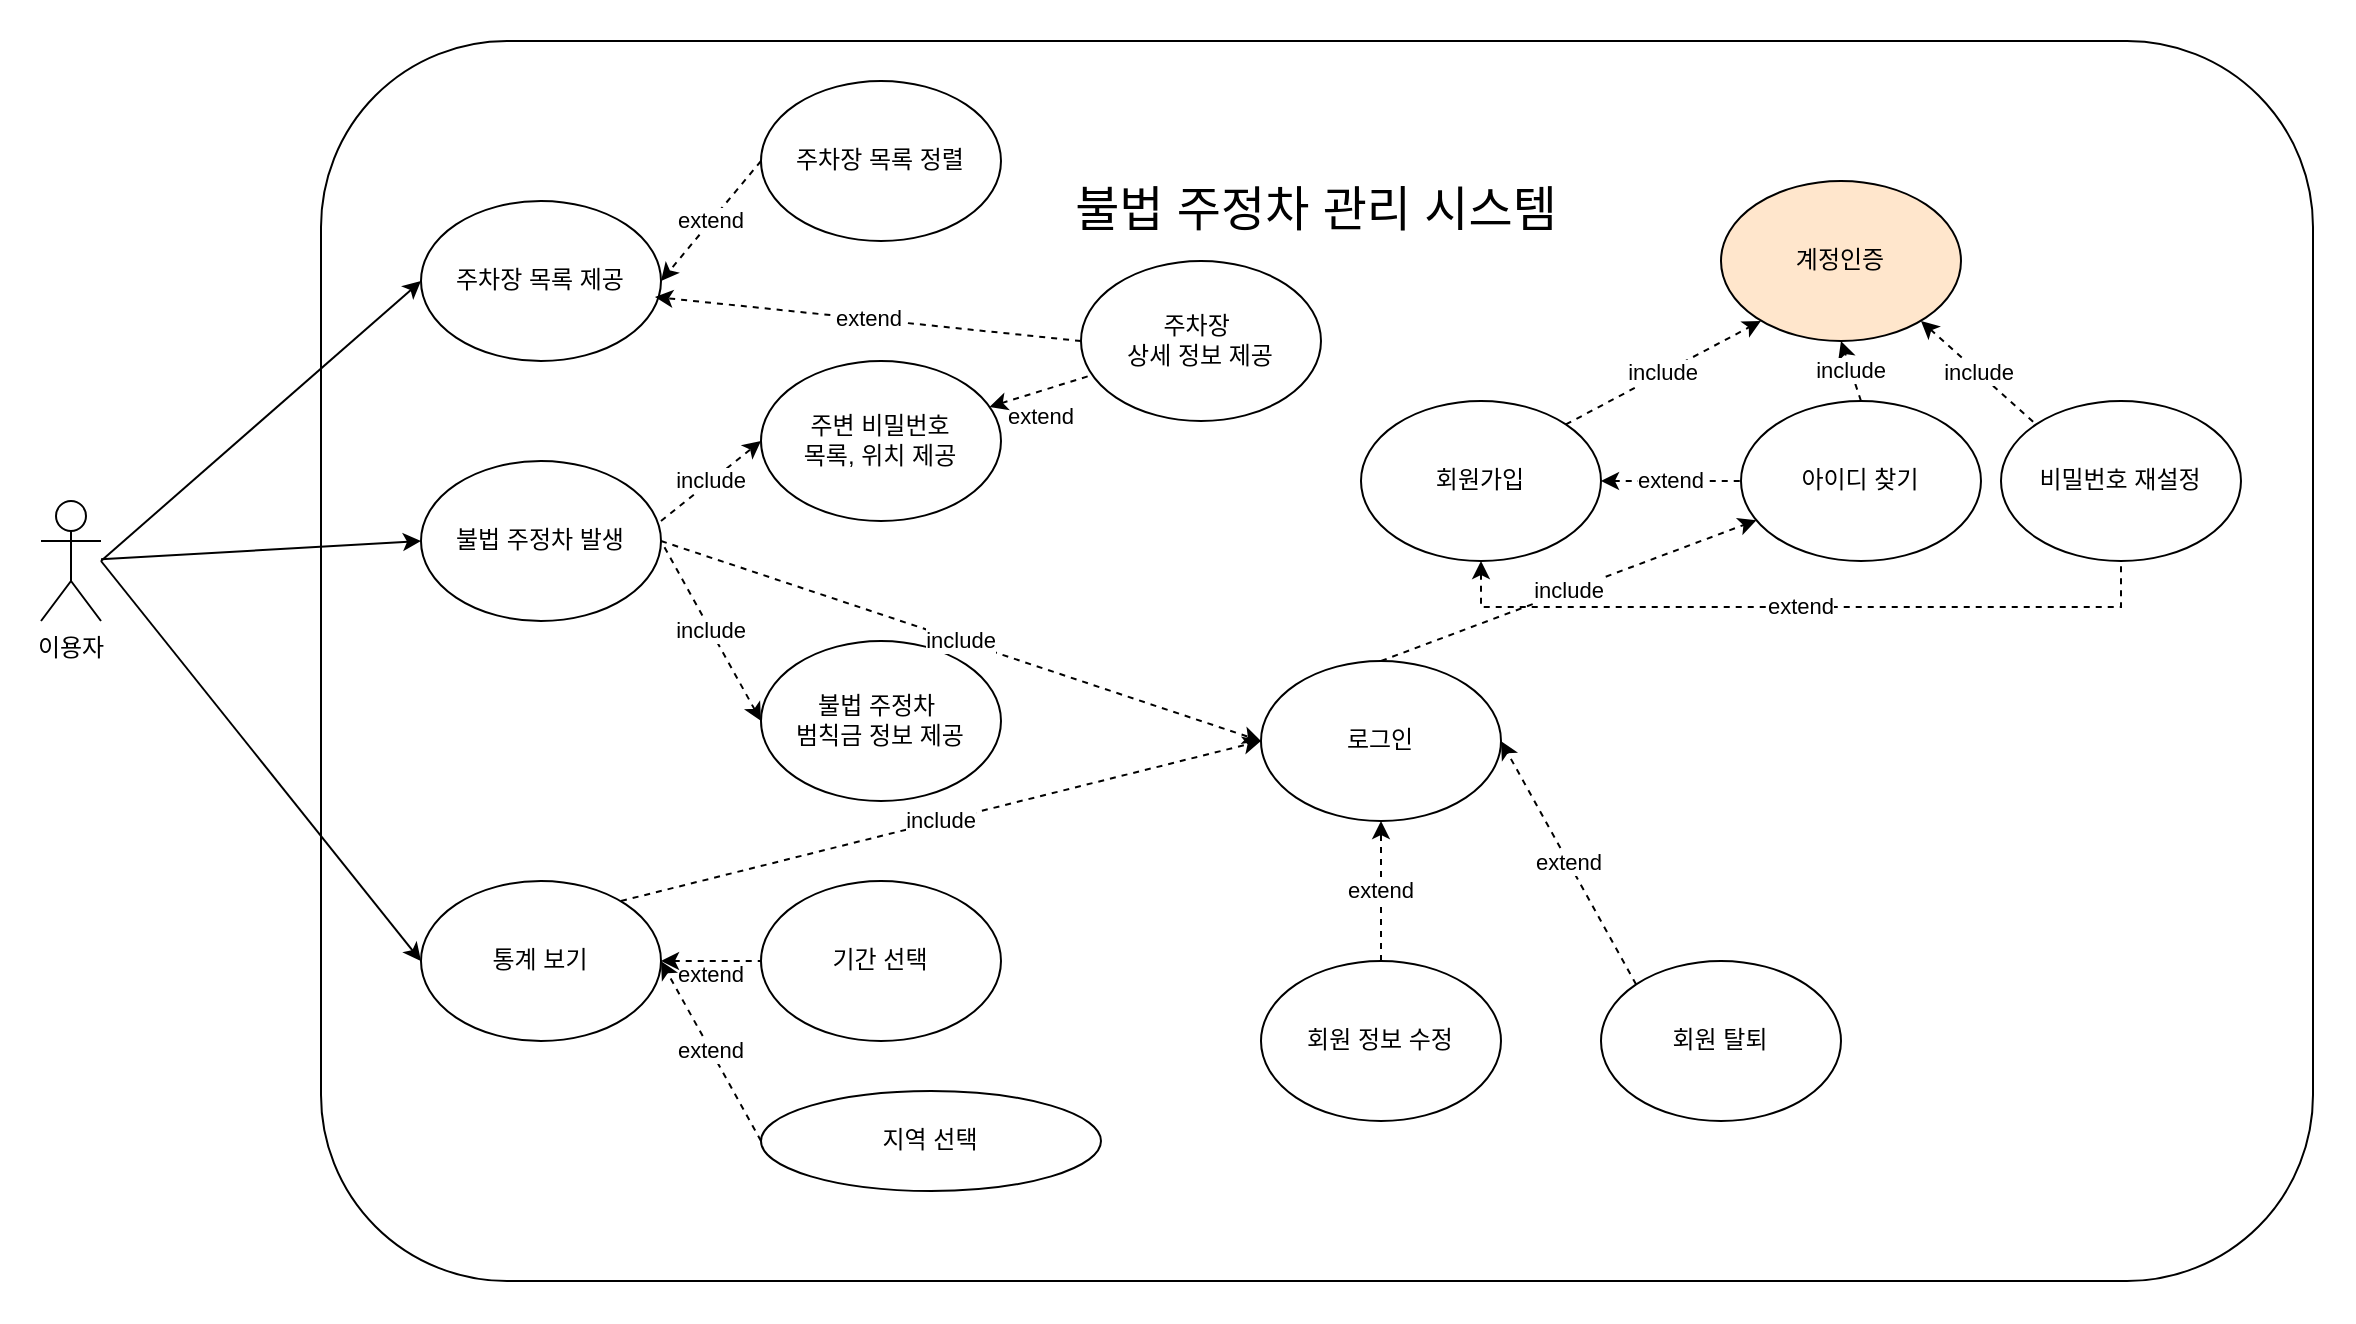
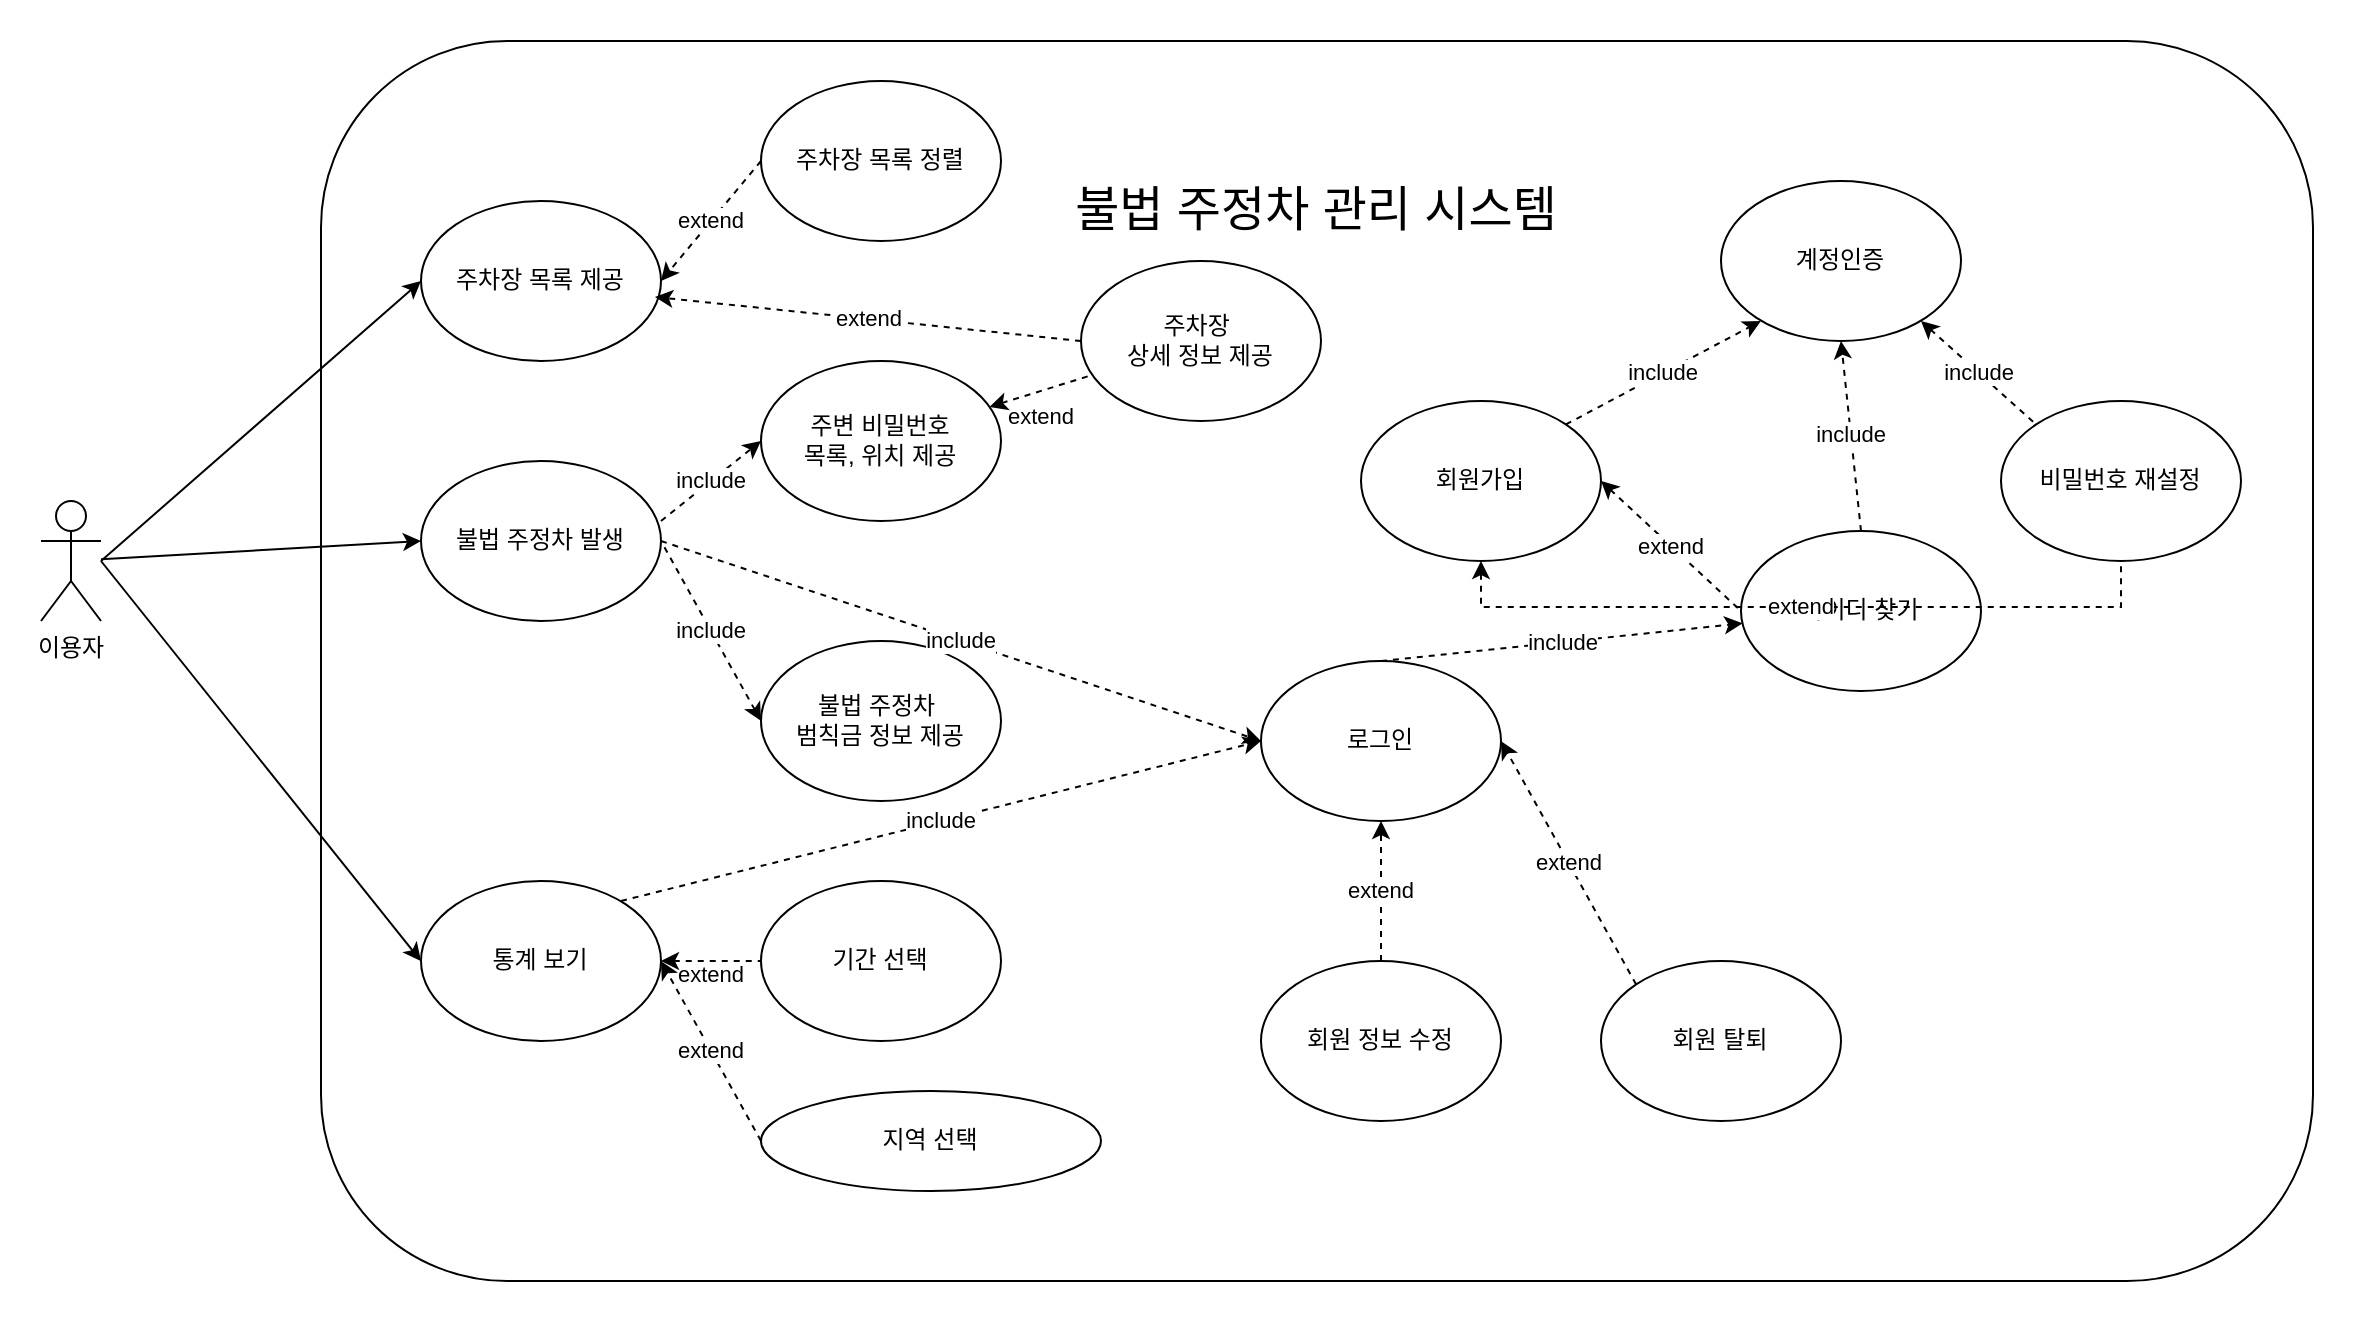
node "계정인증": fillcolor #ffe6cc -> #ffffff
node "아이디 찾기": moved (1861, 481) -> (1861, 611)
